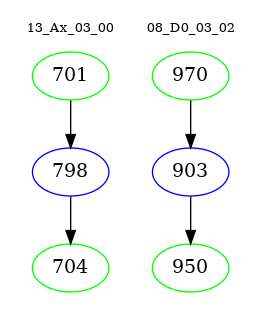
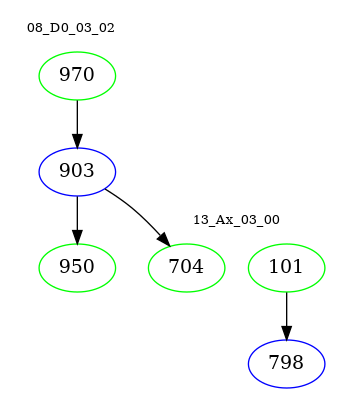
node "701": label "701" -> "101"
edge "798" -> "704": now "903" -> "704"
